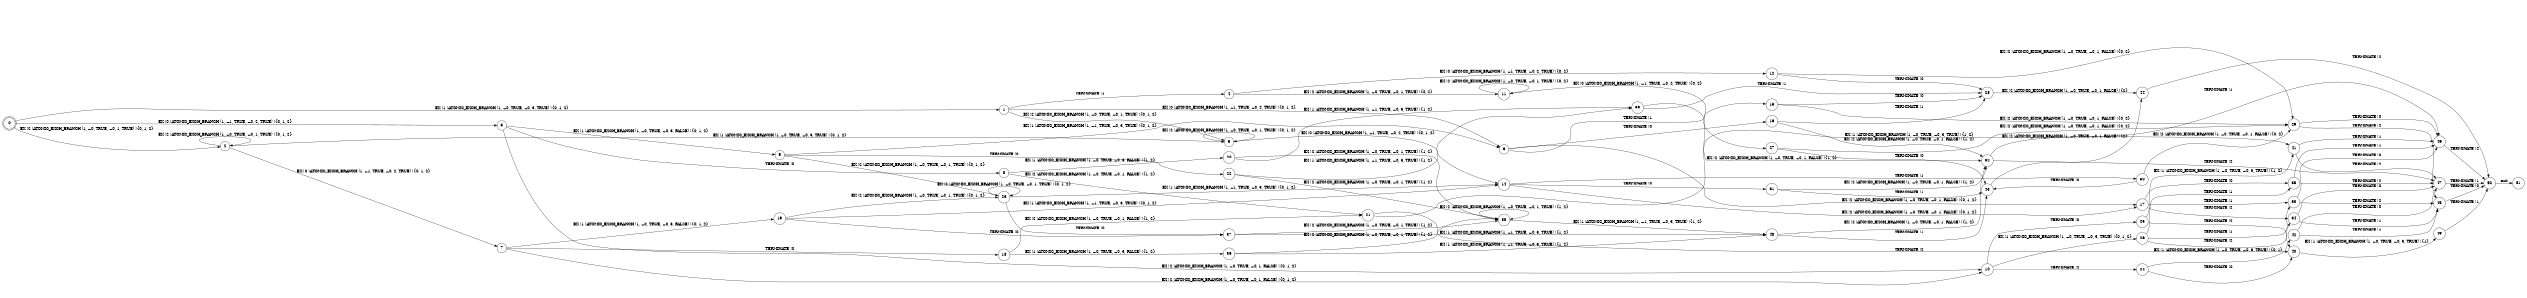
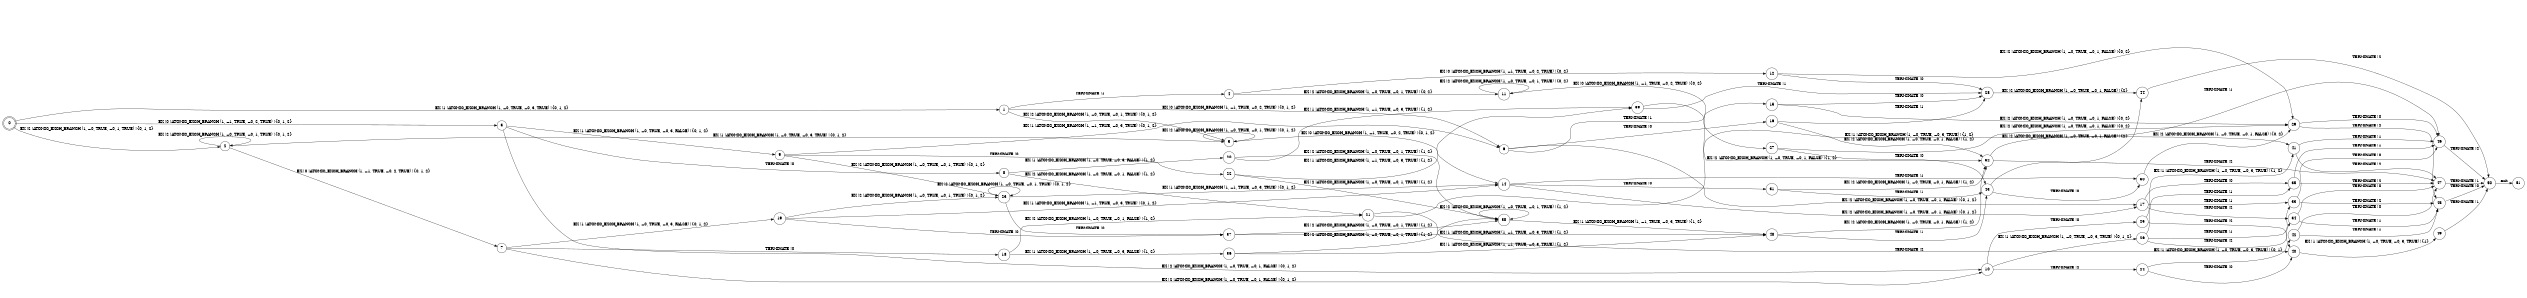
edge "30" -> "43": reversed
